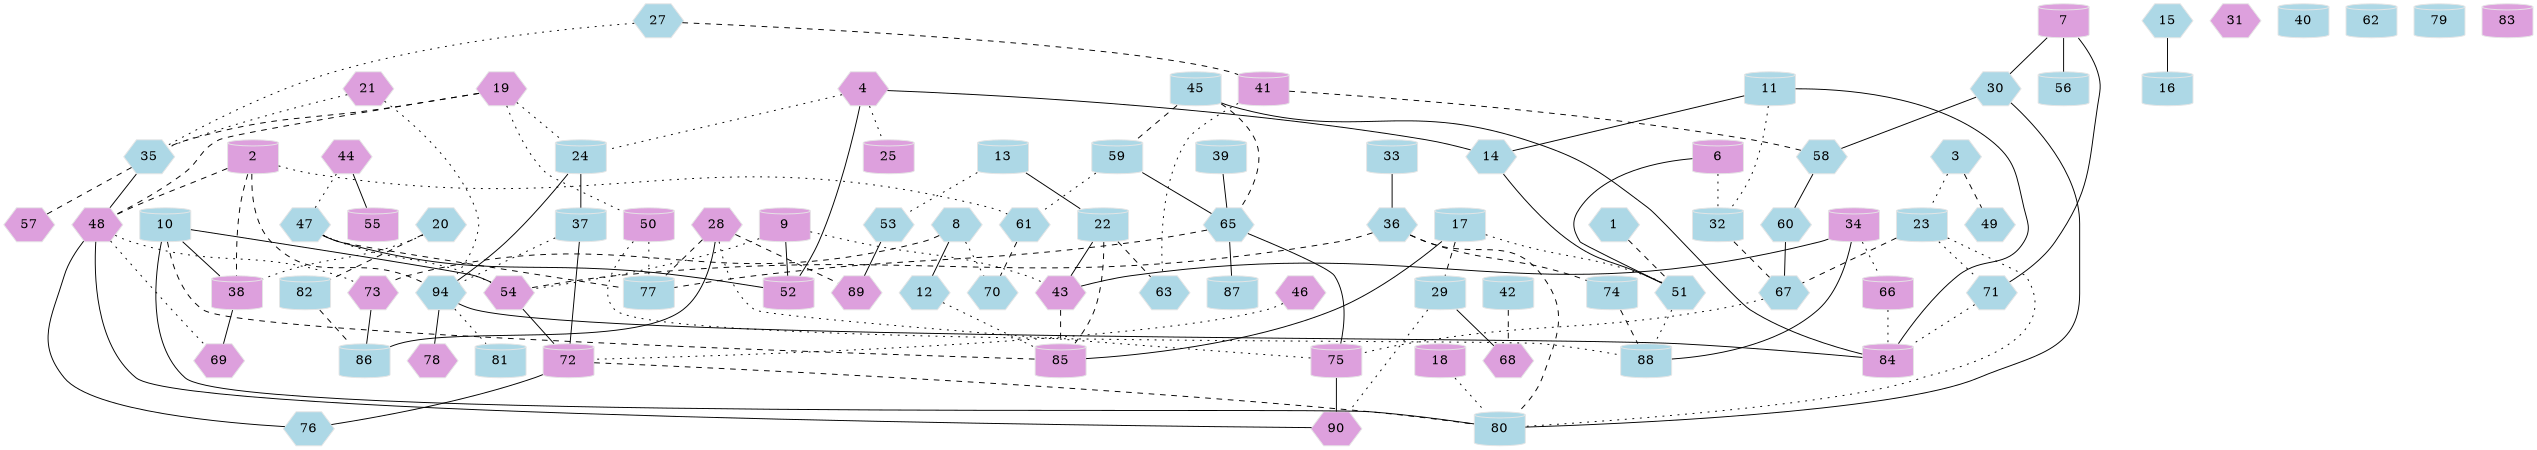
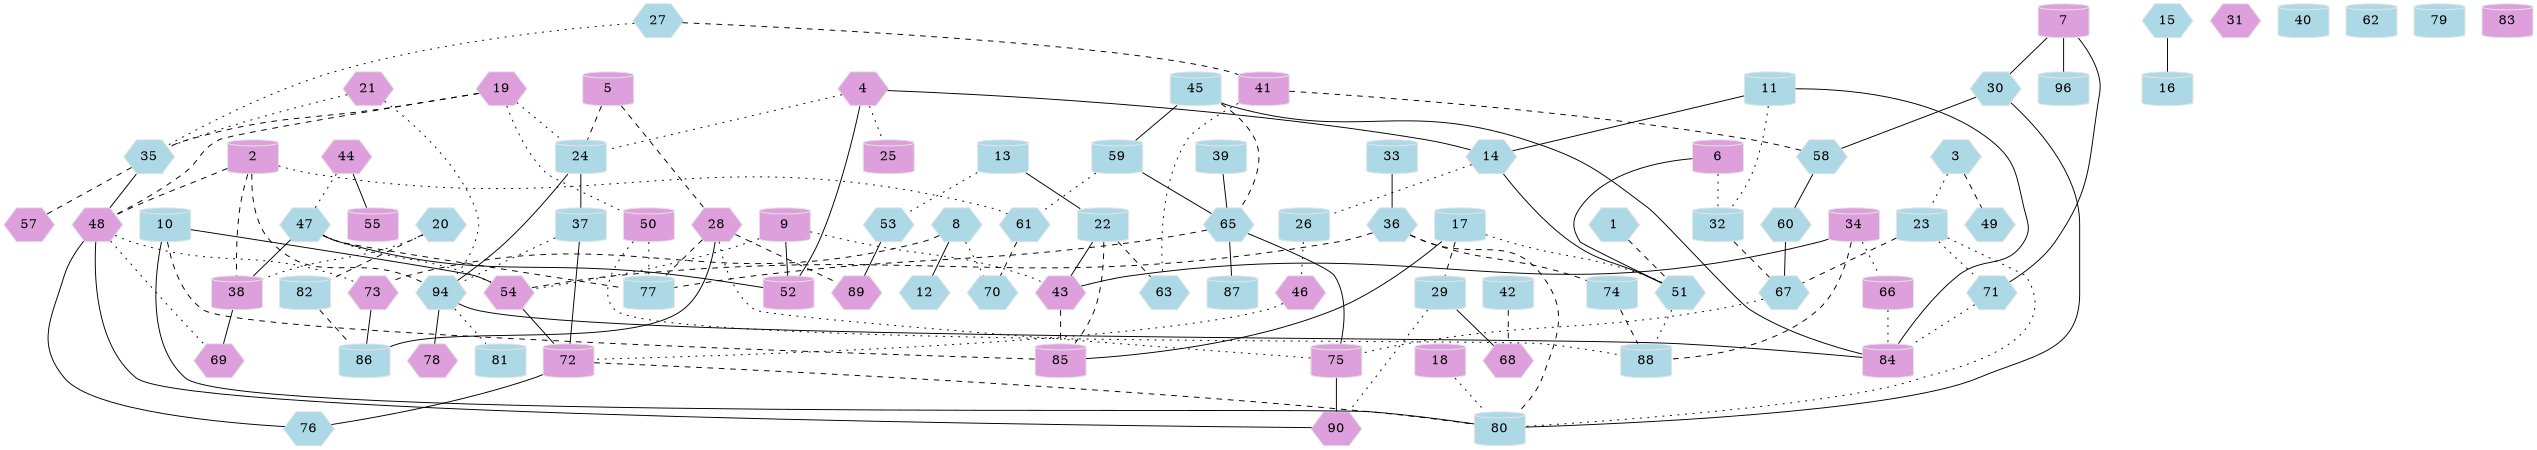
node "5": added
node "56": label "56" -> "96"
edge "45" -- "59": style dashed -> solid
node "26": added
edge "10" -- "38": now "47" -- "38"
edge "12" -- "85": removed
edge "34" -- "88": style solid -> dashed
